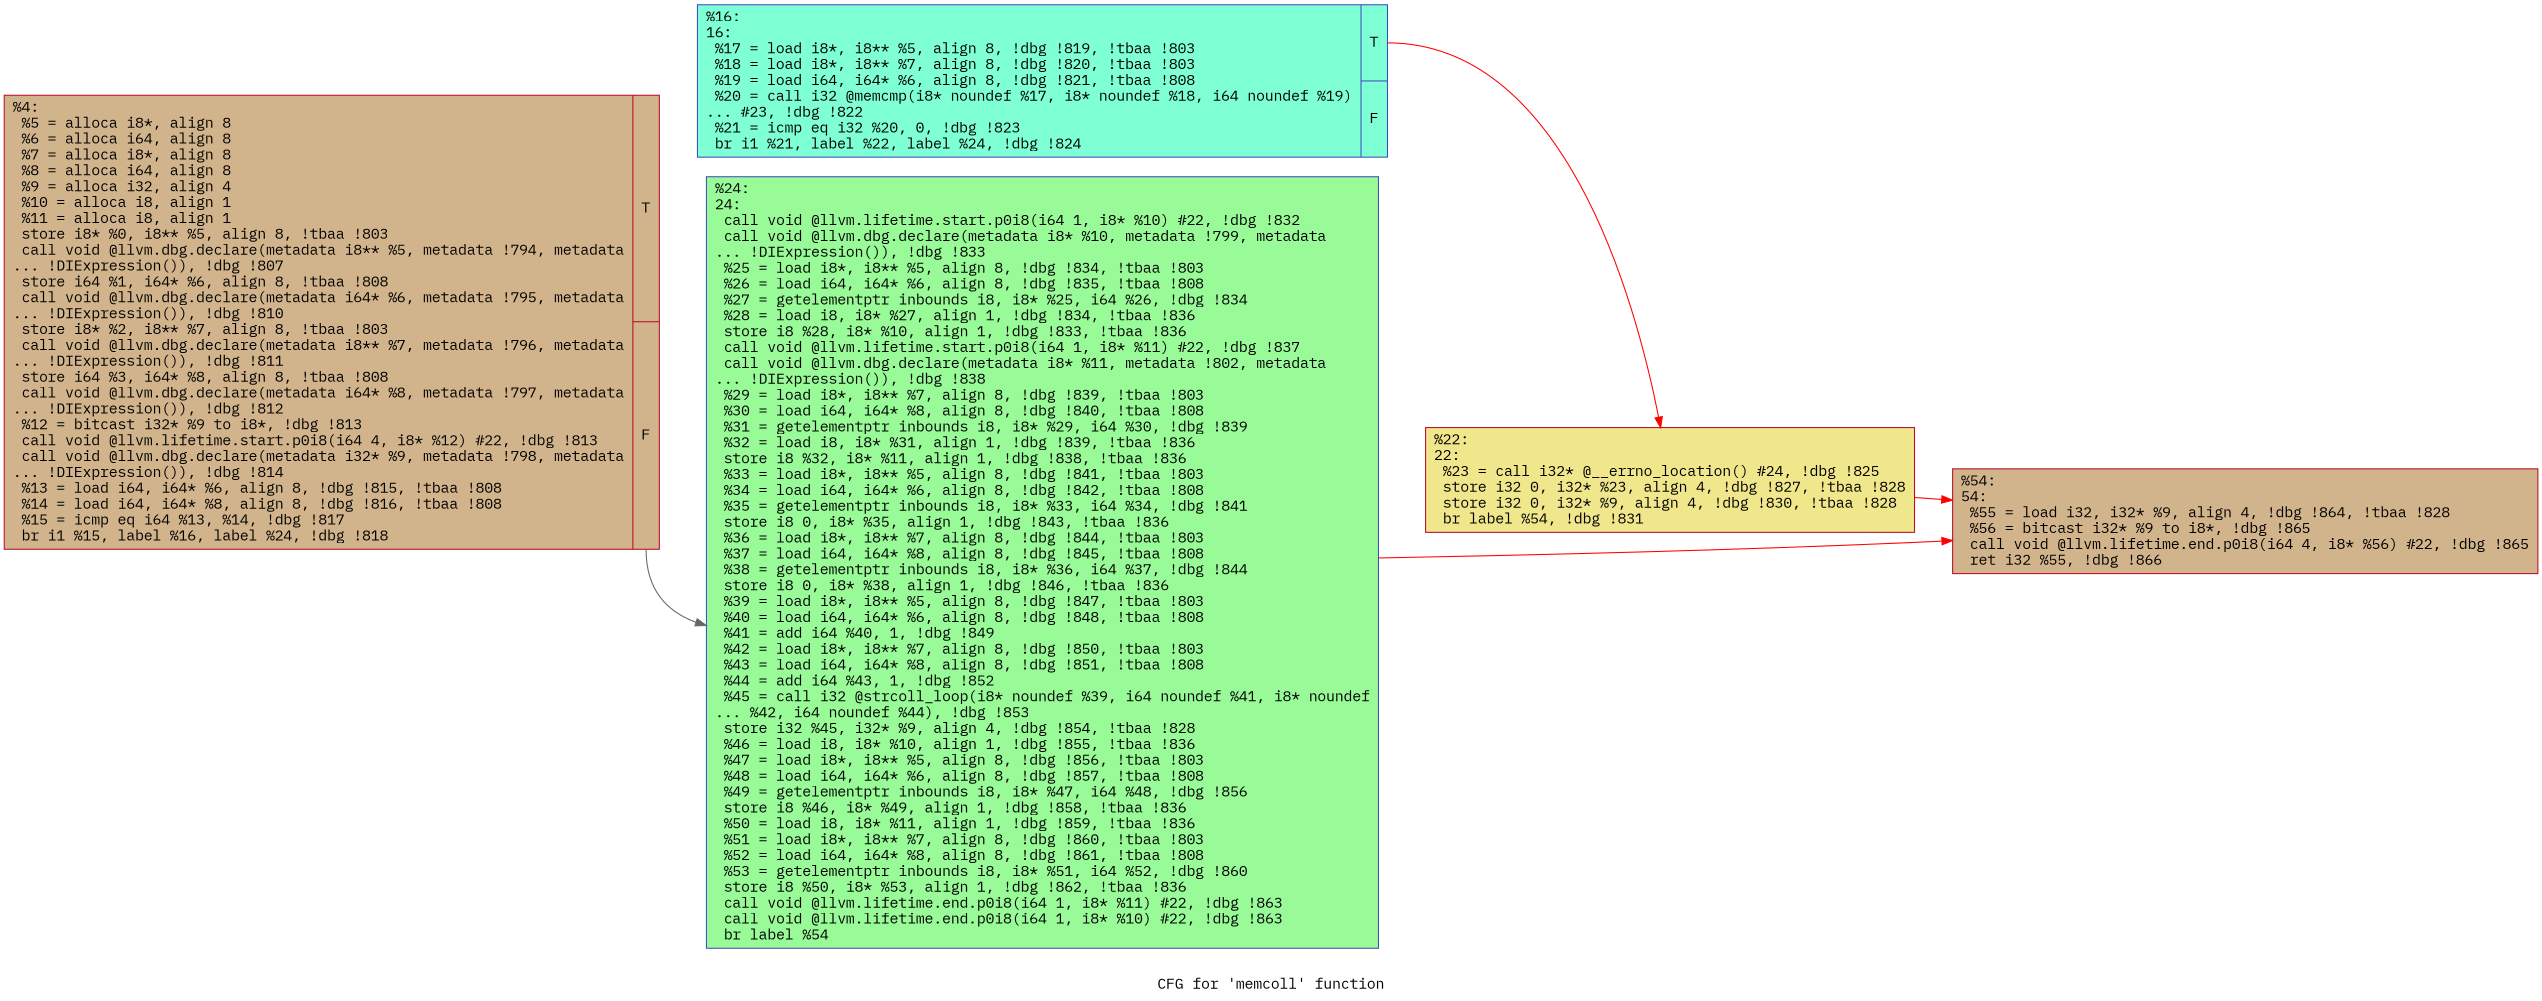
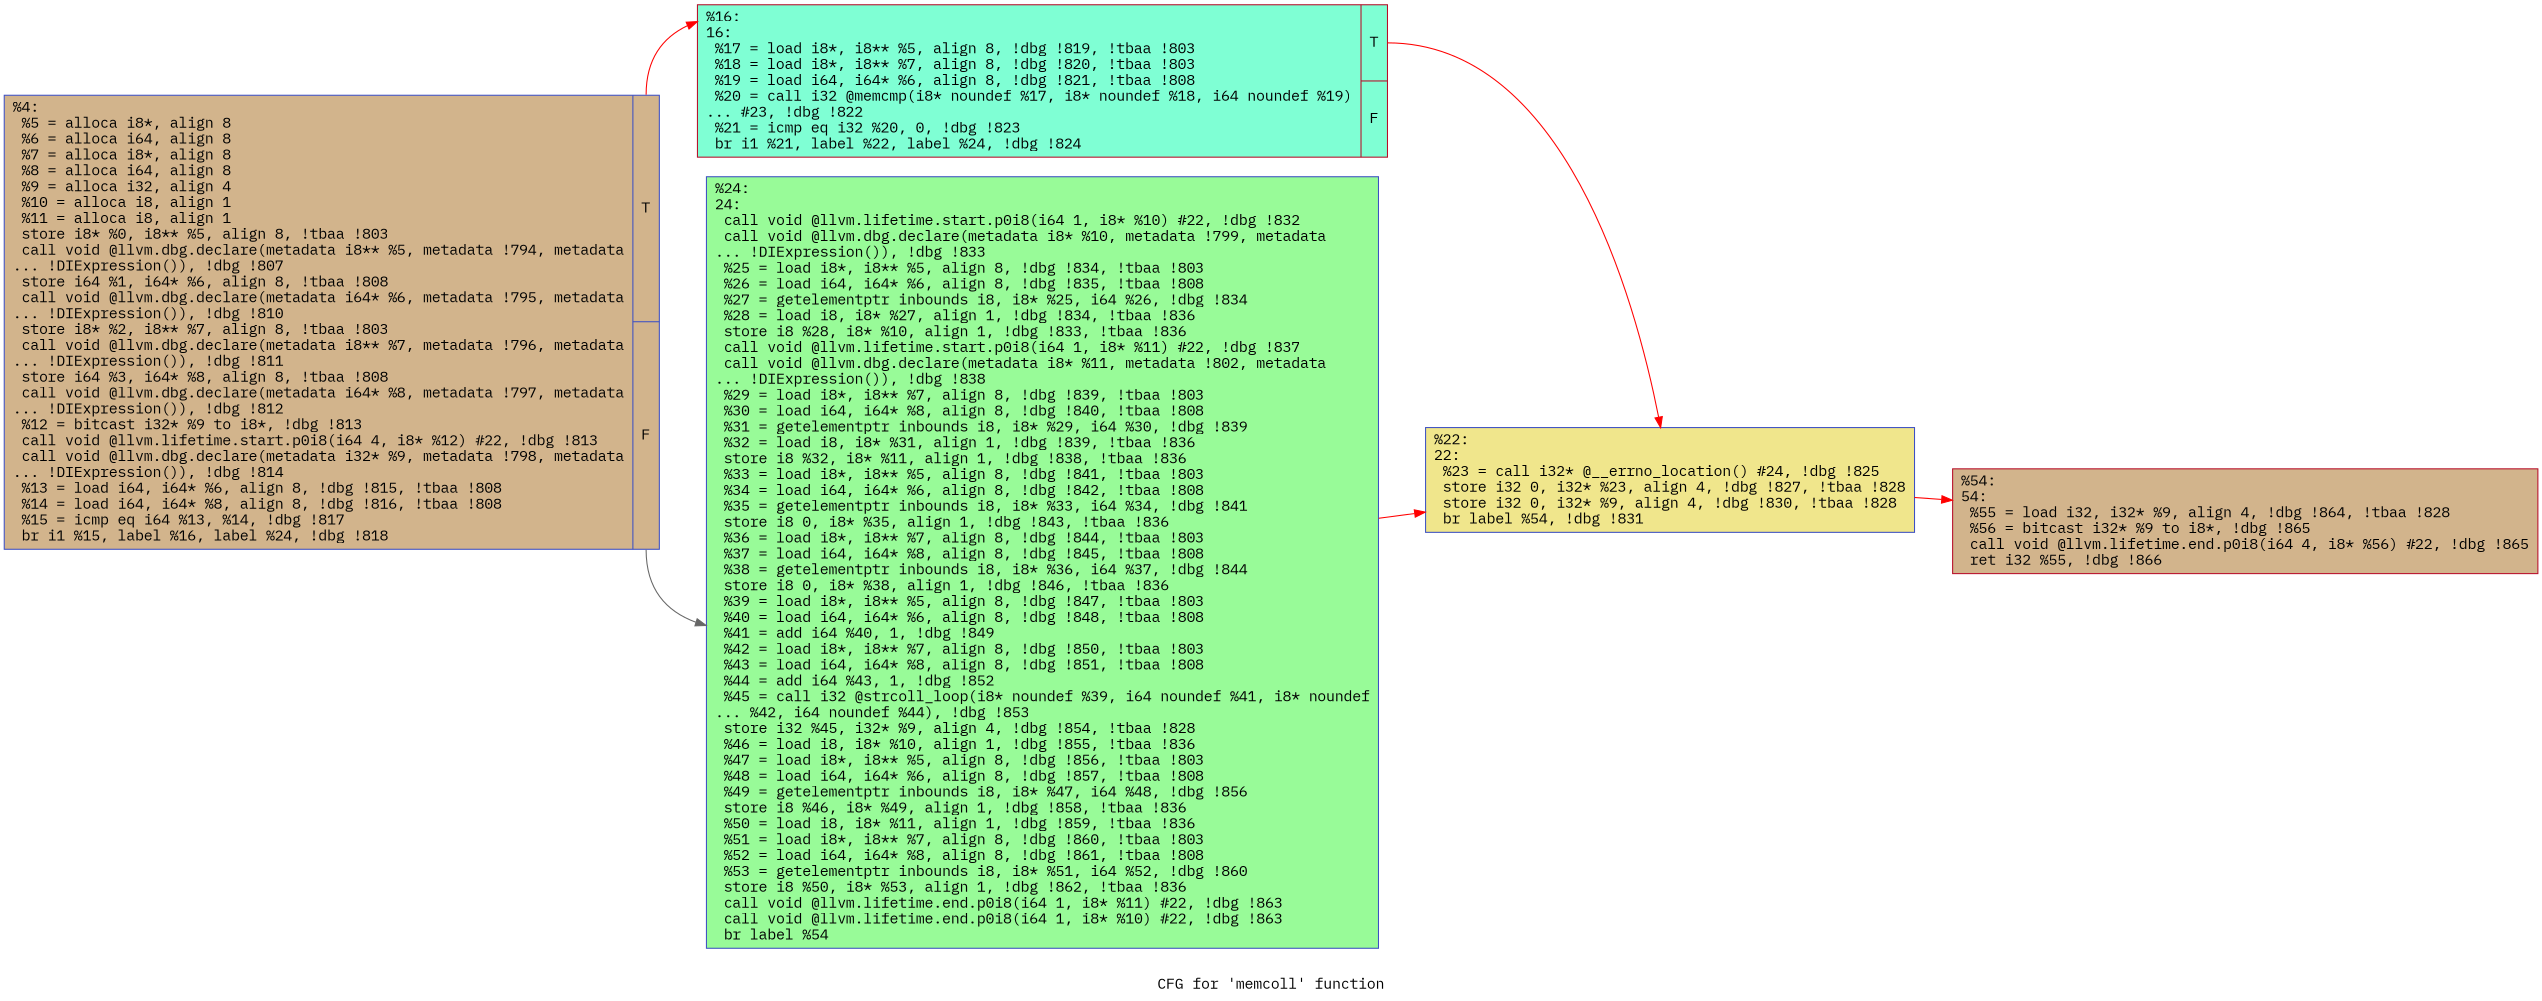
edge "%4:" -> "%16:": added
node "%16:": color #3d50c3ff -> #b70d28ff
node "%4:": color #b70d28ff -> #3d50c3ff
node "%22:": color #b70d28ff -> #3d50c3ff
edge "%24:" -> "%54:": now "%24:" -> "%22:"
